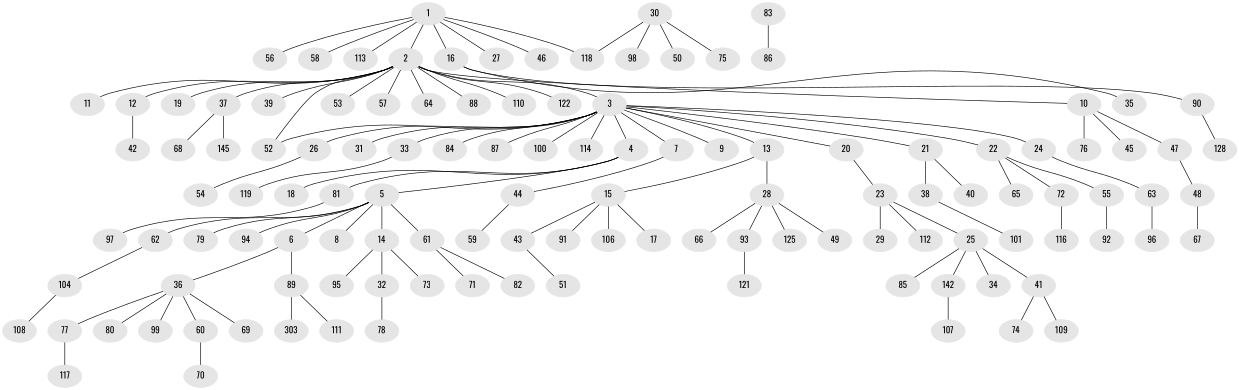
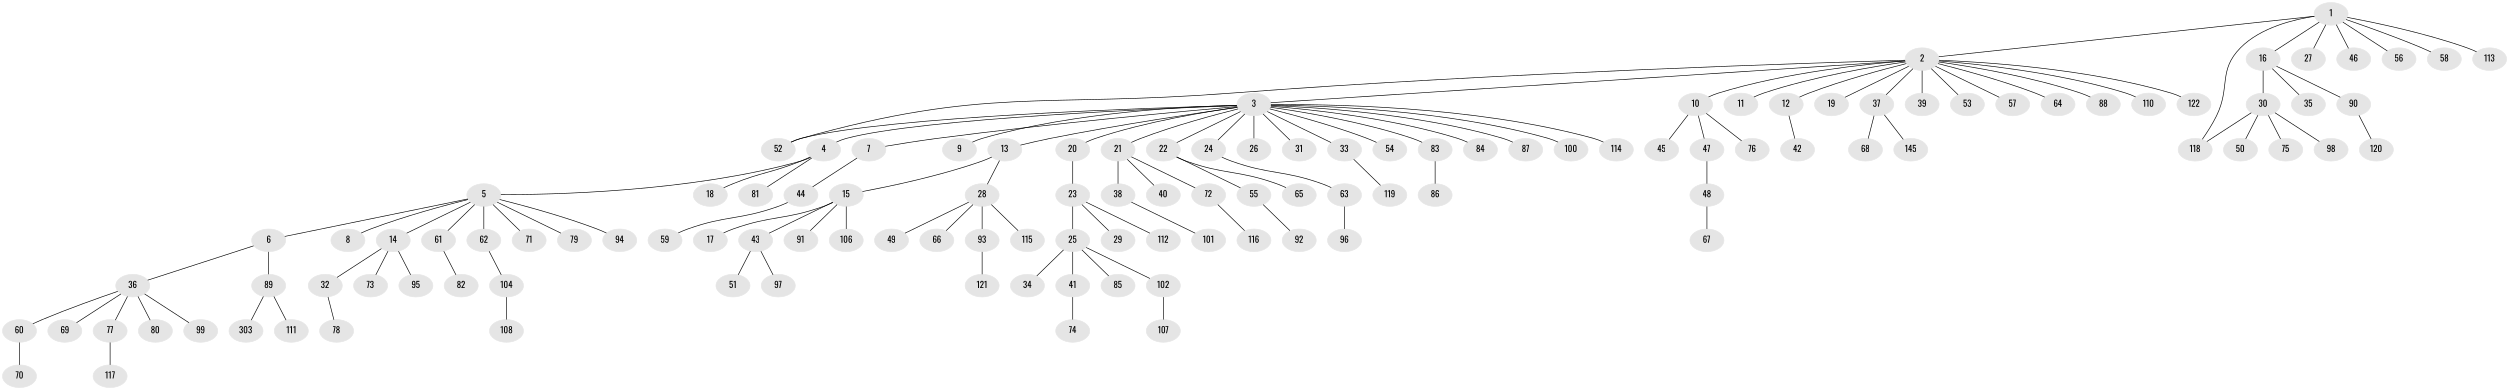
edge "16" -- "30": added
edge "3" -- "83": added
node "128": label "128" -> "120"
edge "26" -- "54": now "3" -- "54"
edge "22" -- "72": now "21" -- "72"
edge "81" -- "97": now "43" -- "97"
node "125": label "125" -> "115"
edge "61" -- "71": now "5" -- "71"
node "142": label "142" -> "102"
node "109": removed
